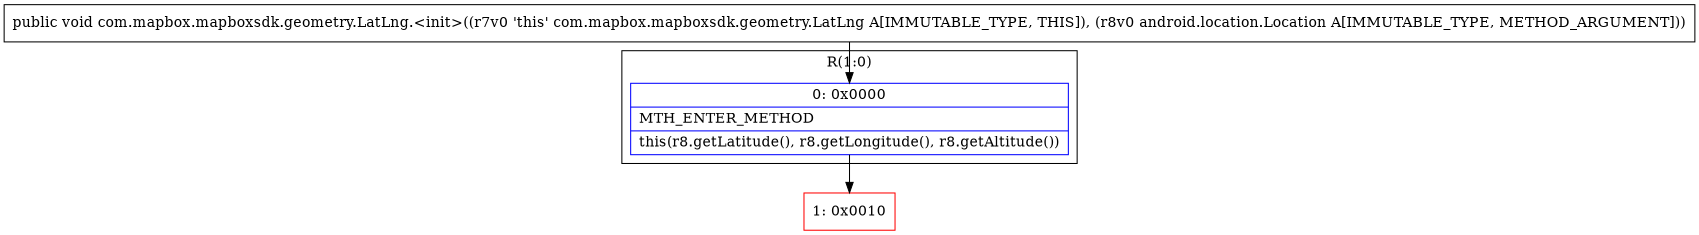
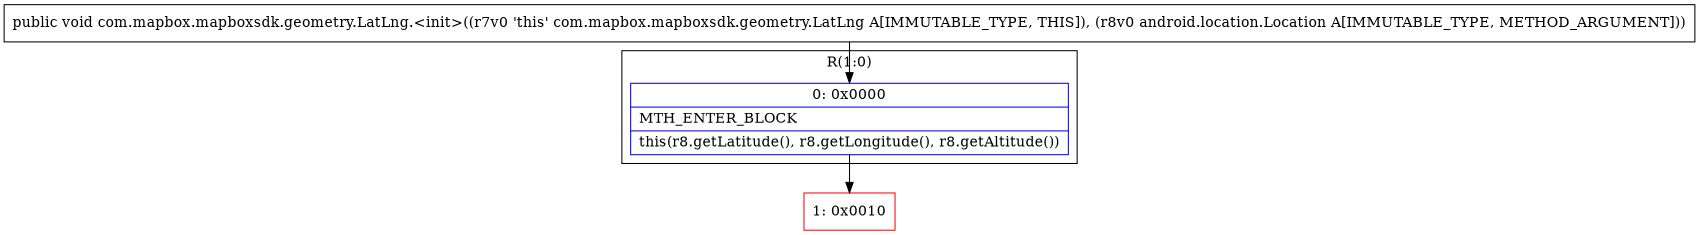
node "0: 0x0000": text "MTH_ENTER_METHOD" -> "MTH_ENTER_BLOCK"
